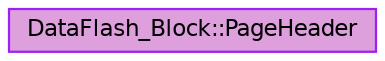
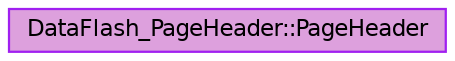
node "DataFlash_Block::PageHeader": label "DataFlash_Block::PageHeader" -> "DataFlash_PageHeader::PageHeader"
